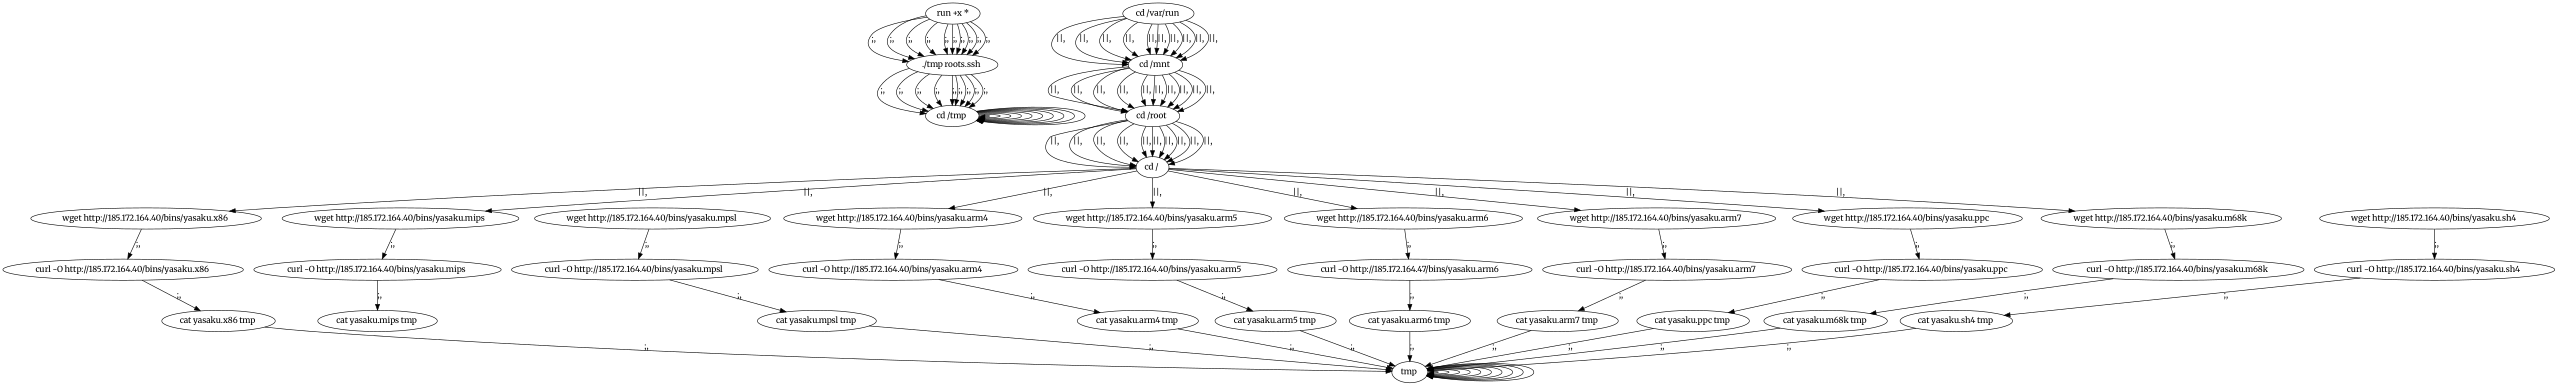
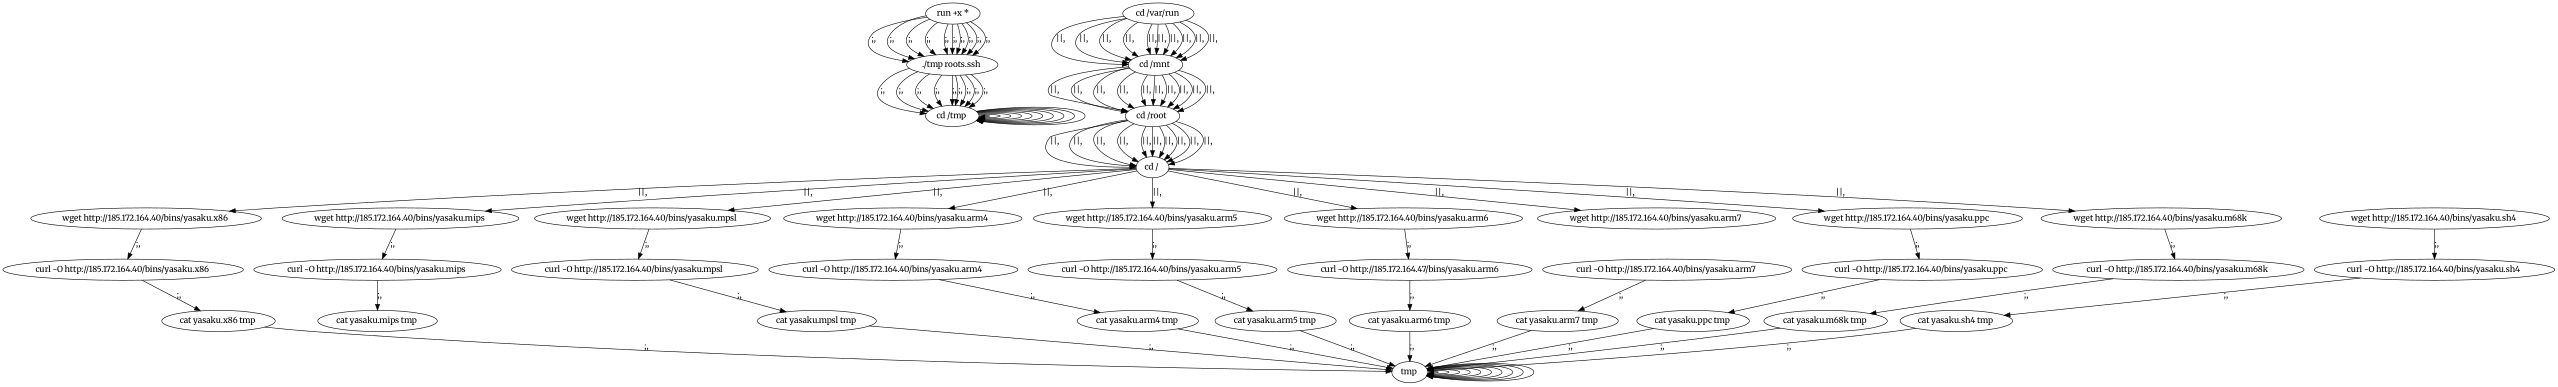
edge "cd /" -> "wget http://185.172.164.40/bins/yasaku.mpsl": added, label "||,"
edge "wget http://185.172.164.40/bins/yasaku.arm7" -> "curl -O http://185.172.164.40/bins/yasaku.arm7": removed, label ";,"
